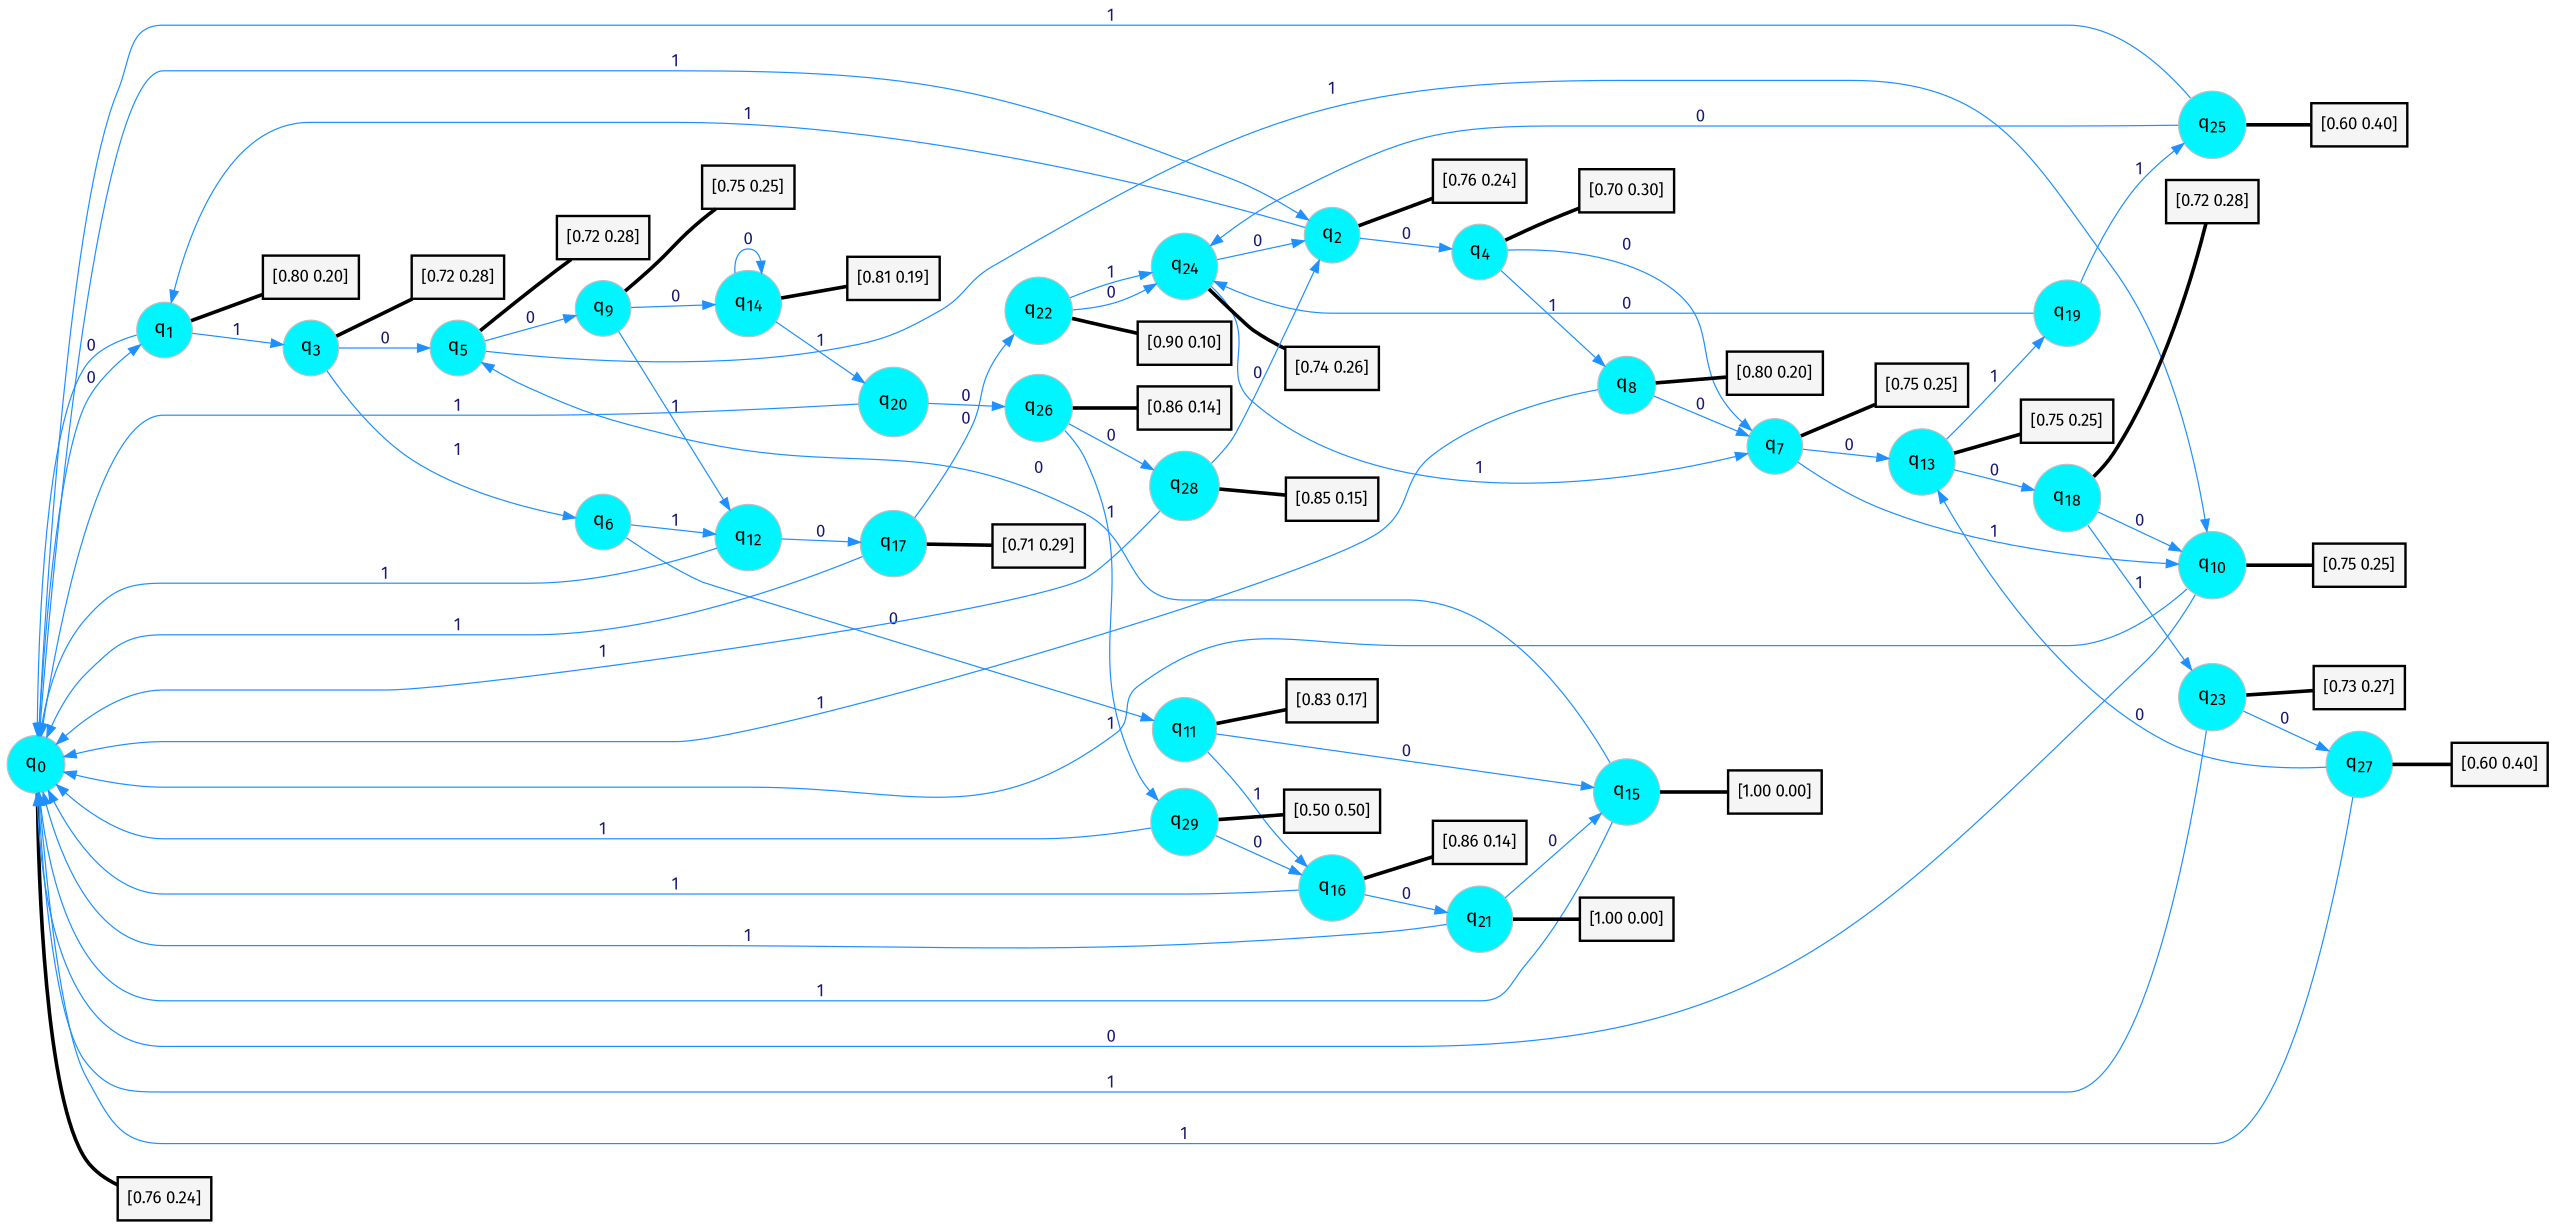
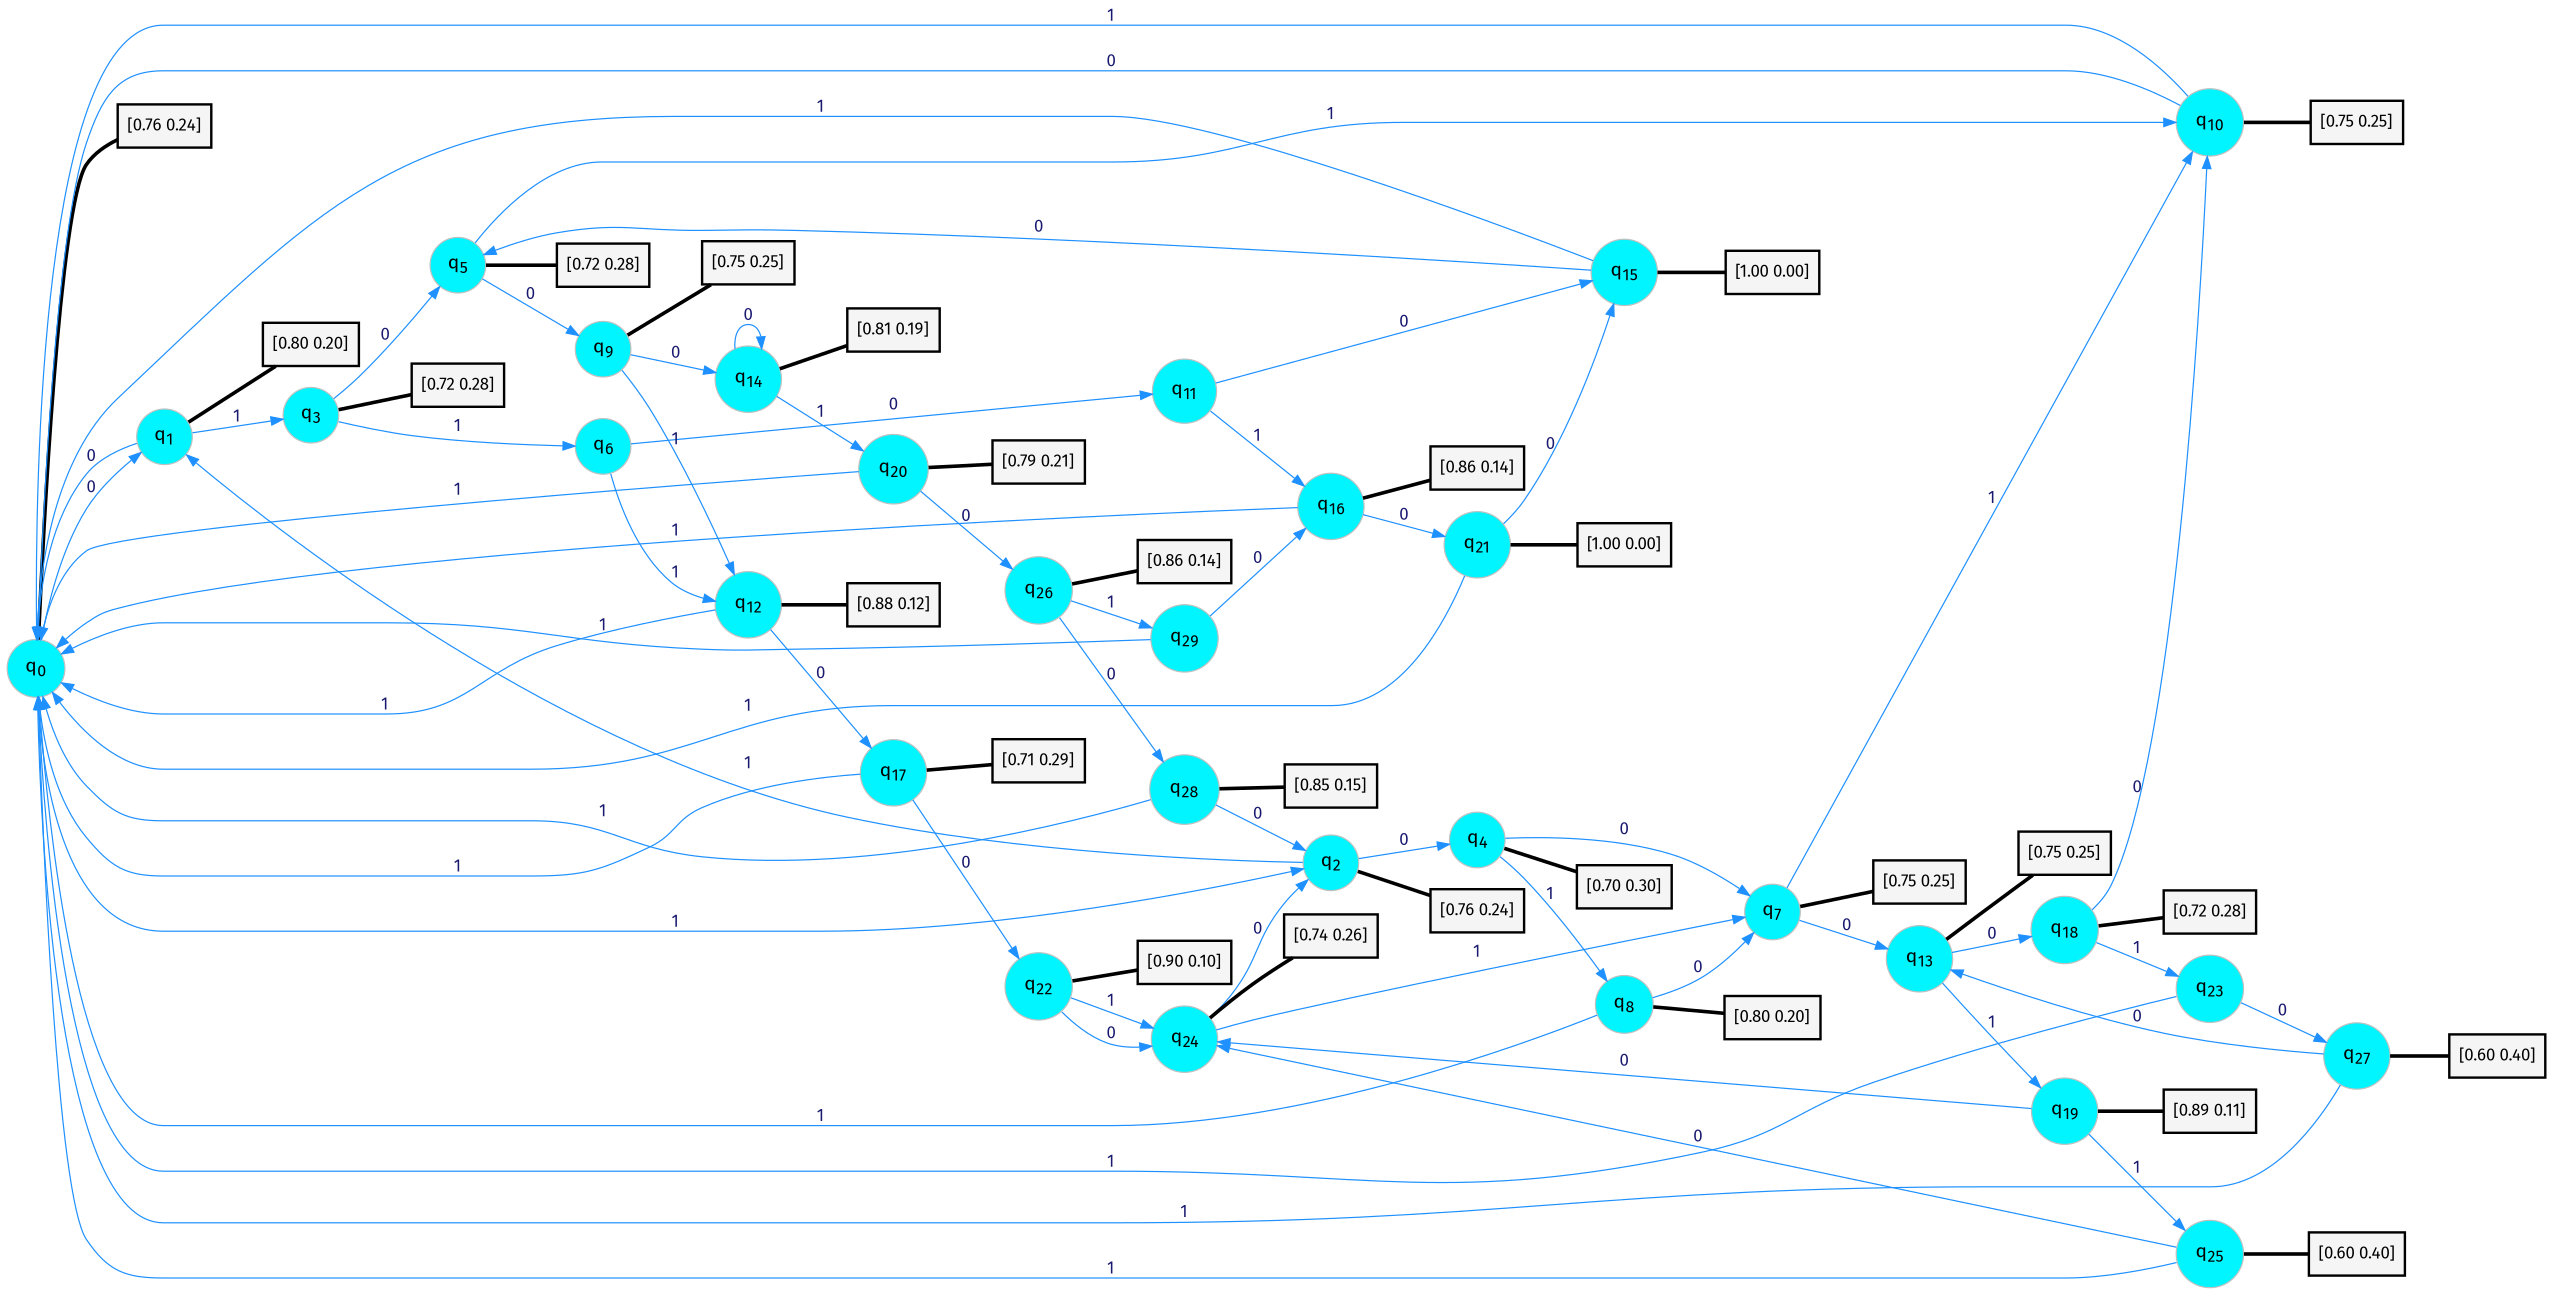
node "[0.79 0.21]": added
node "[0.88 0.12]": added
node "[0.73 0.27]": removed
node "[0.83 0.17]": removed
node "[0.50 0.50]": removed
node "[0.89 0.11]": added
